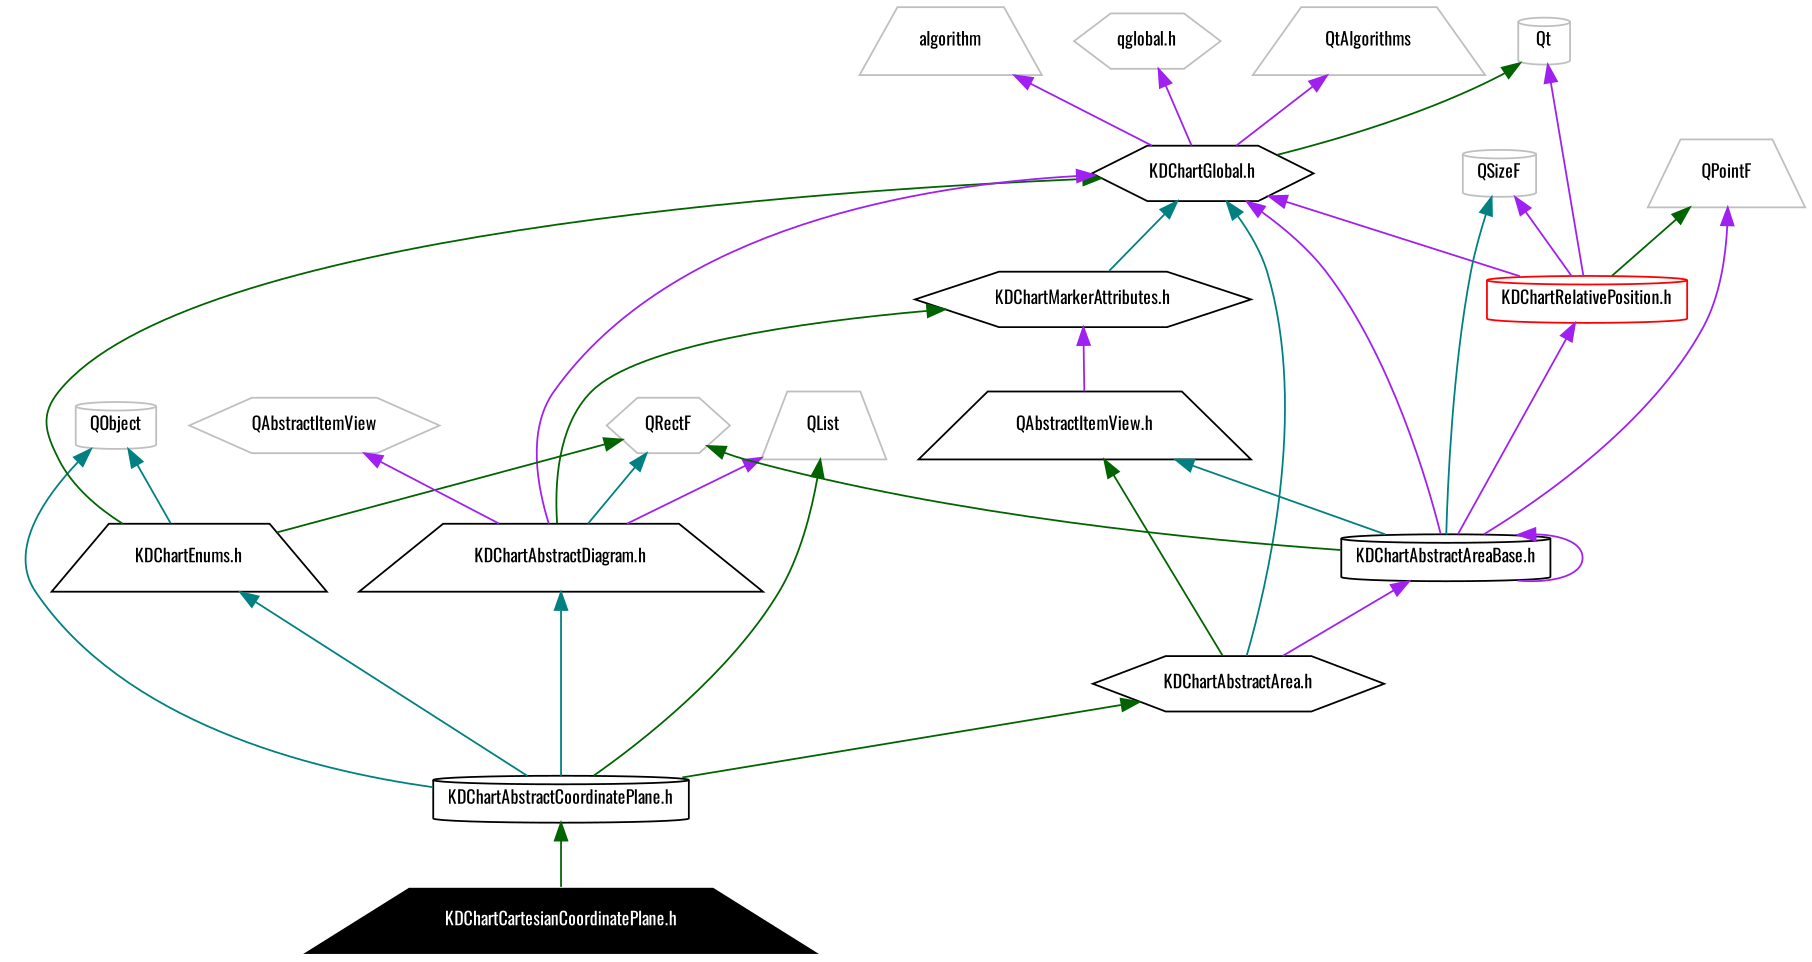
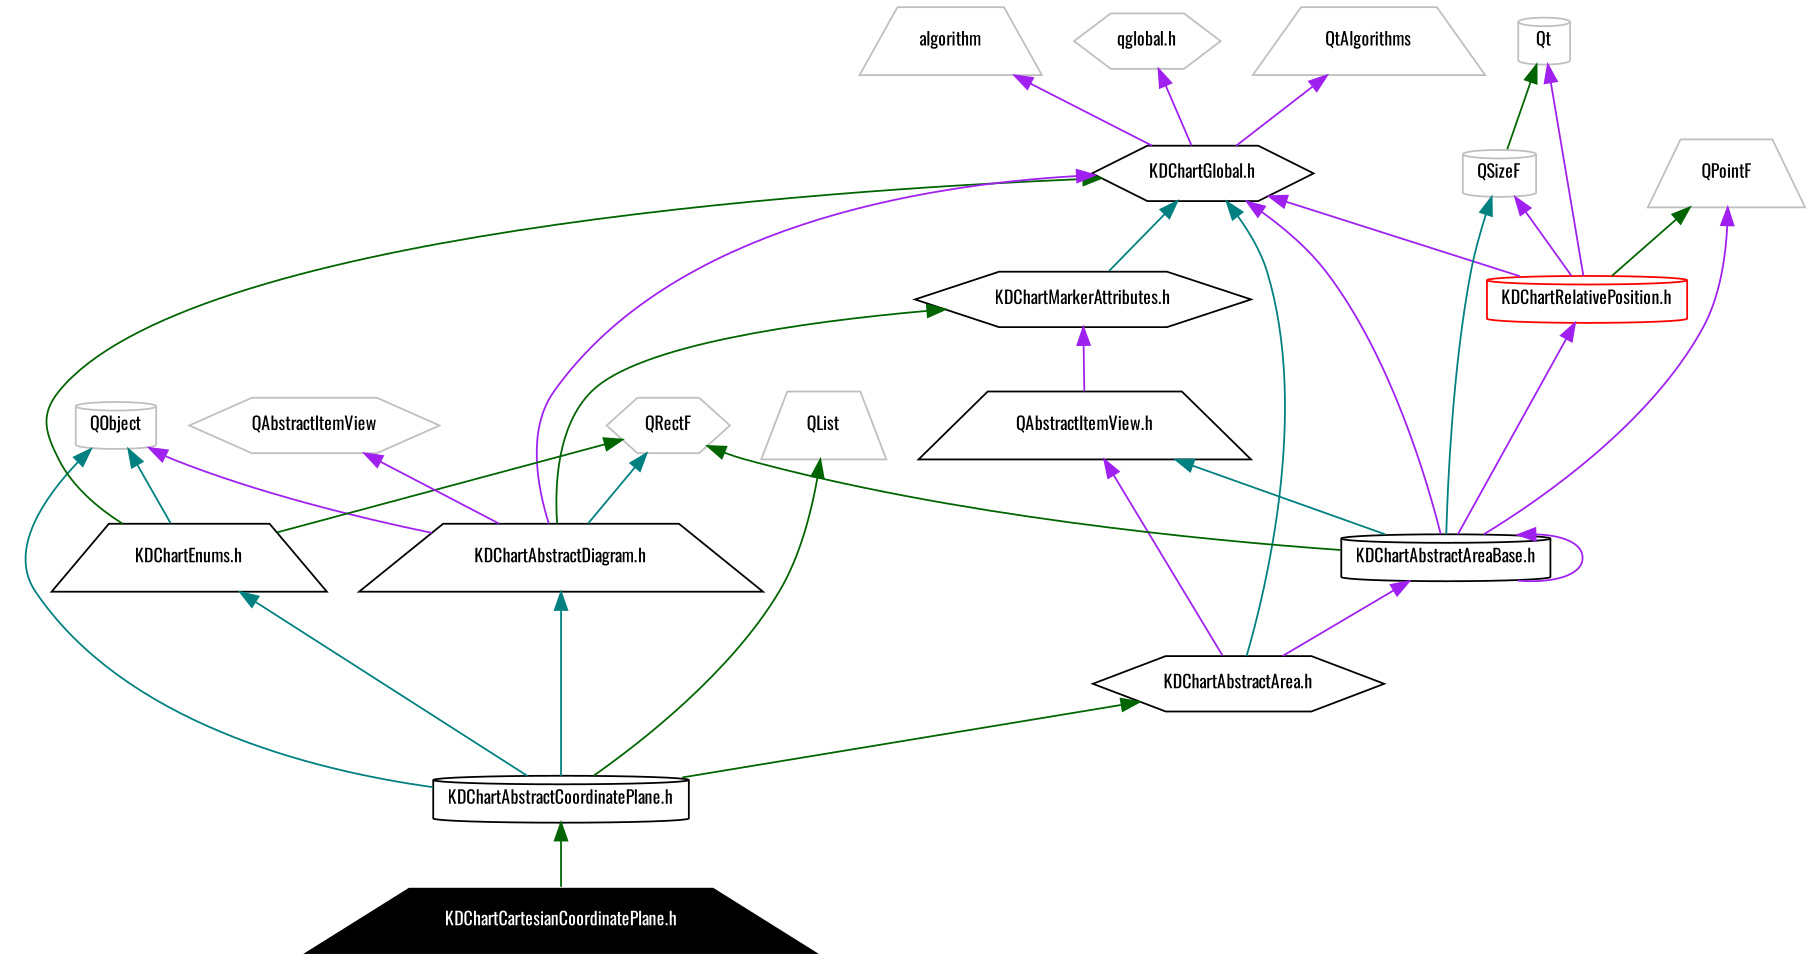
edge "KDChartGlobal.h" -> "Qt": now "QSizeF" -> "Qt"
edge "KDChartAbstractDiagram.h" -> "QList": now "KDChartAbstractDiagram.h" -> "QObject"
edge "KDChartAbstractArea.h" -> "QAbstractItemView.h": color darkgreen -> purple
